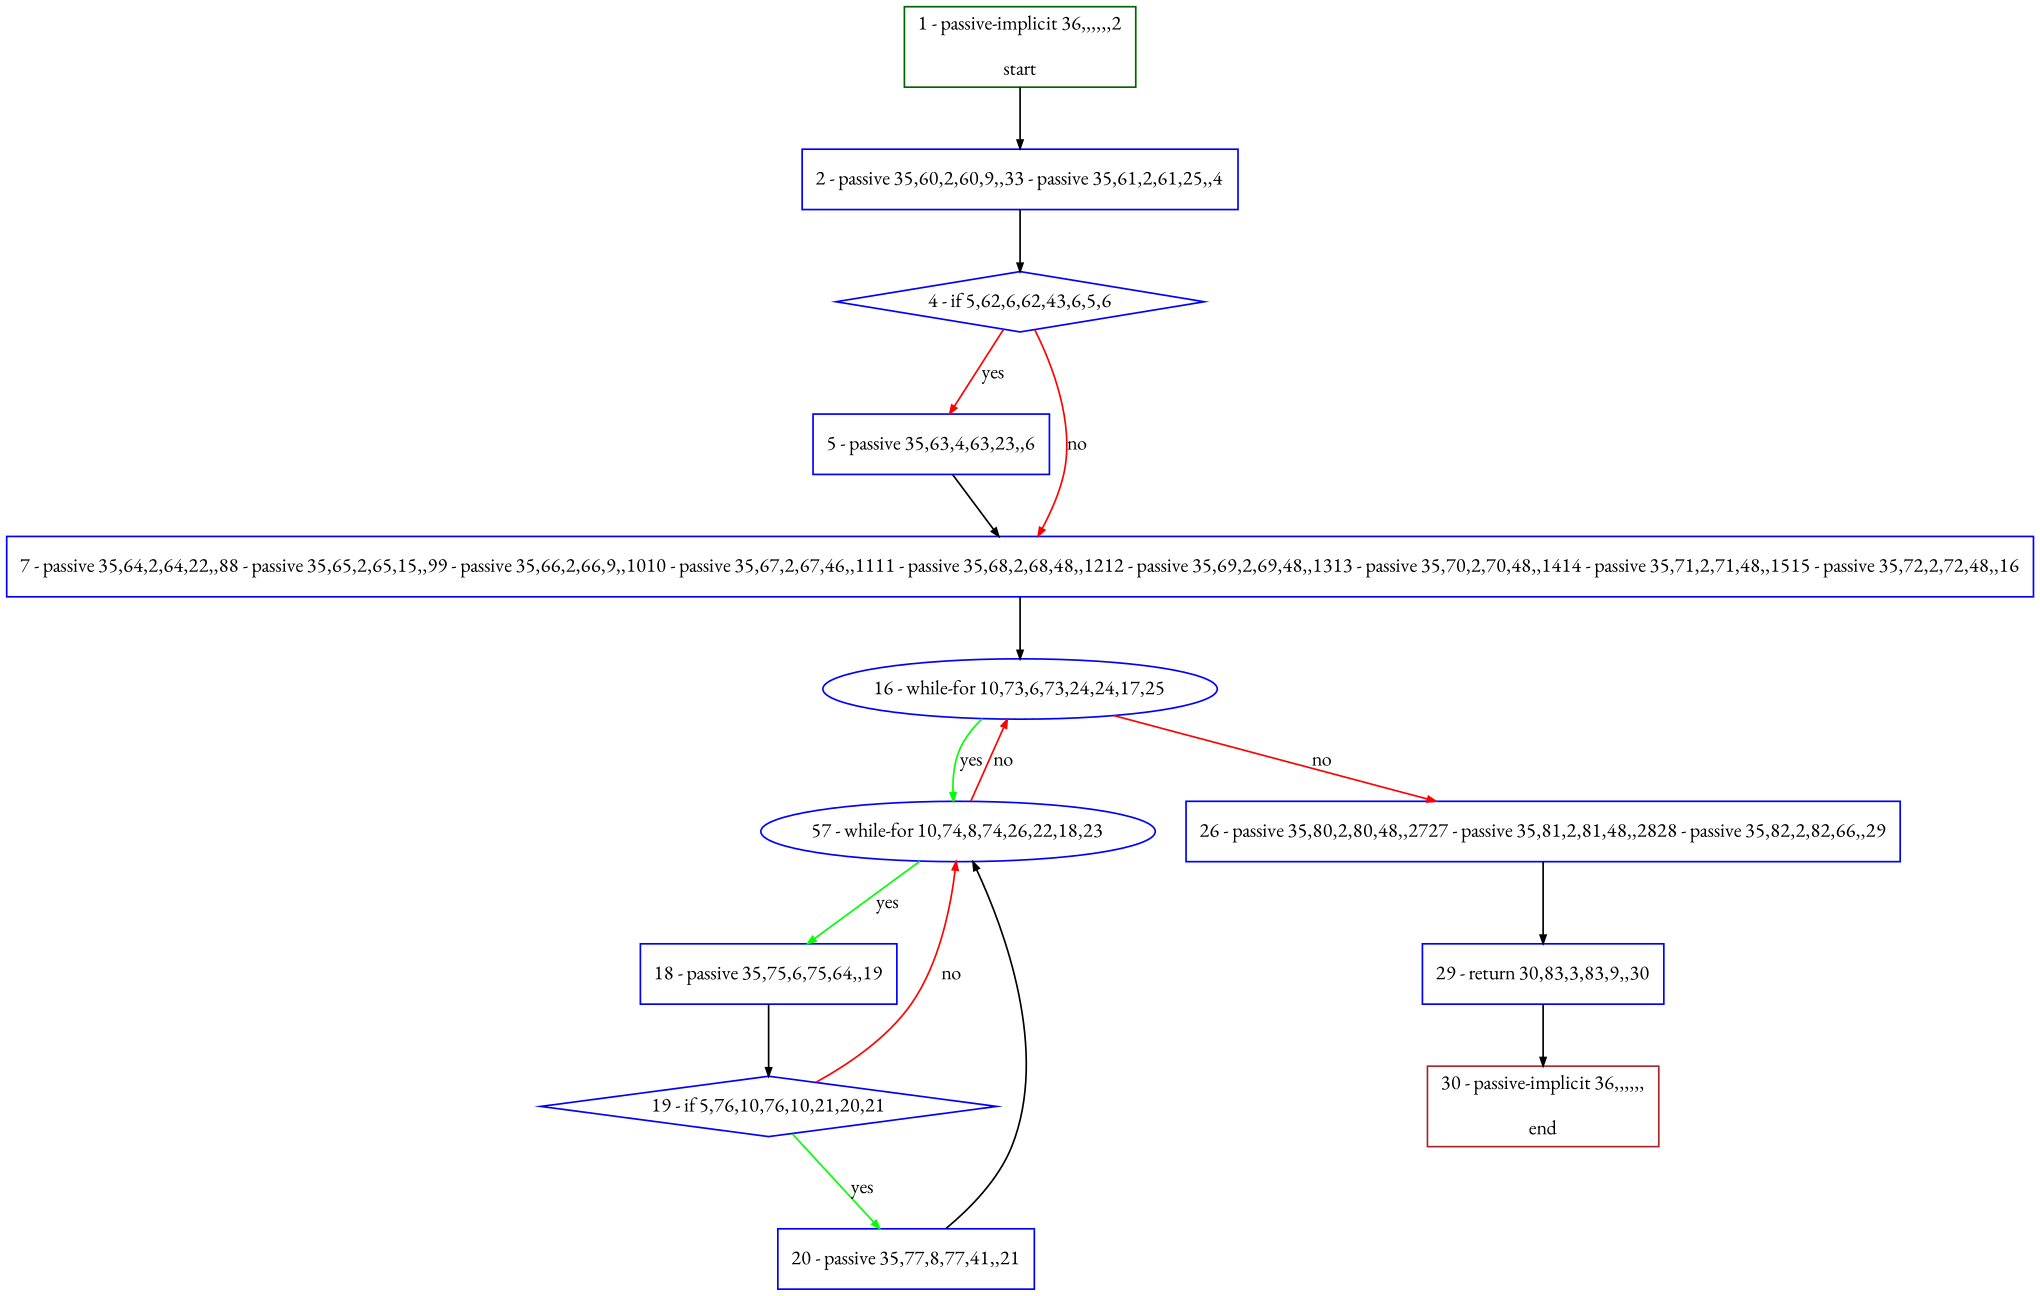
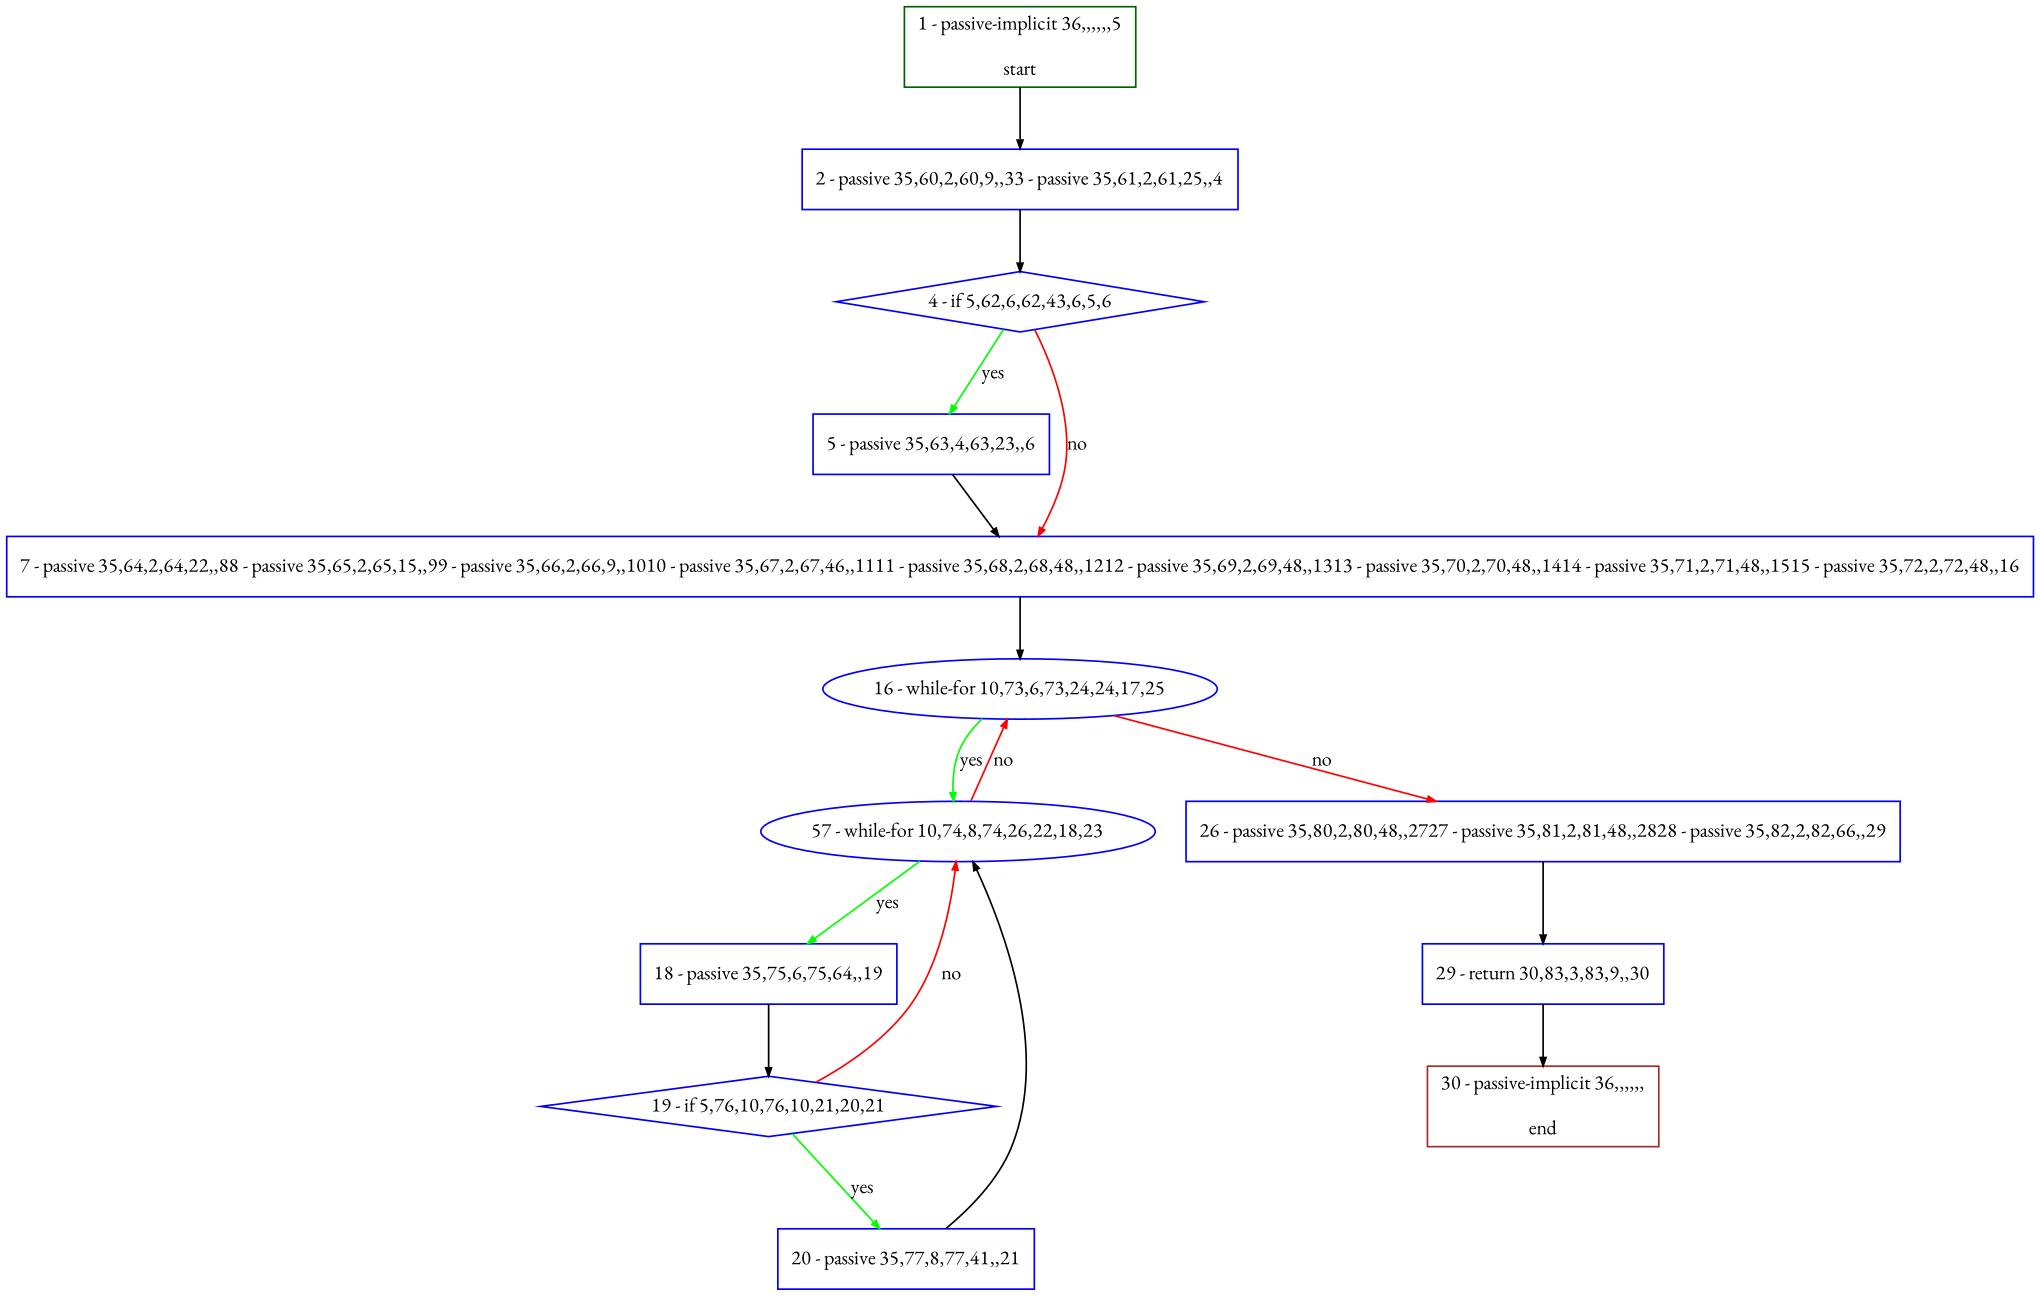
node "1 - passive-implicit 36,,,,,,2 start": label "1 - passive-implicit 36,,,,,,2 start" -> "1 - passive-implicit 36,,,,,,5 start"
edge "4 - if 5,62,6,62,43,6,5,6" -> "5 - passive 35,63,4,63,23,,6": color #ff0000 -> #00ff00
